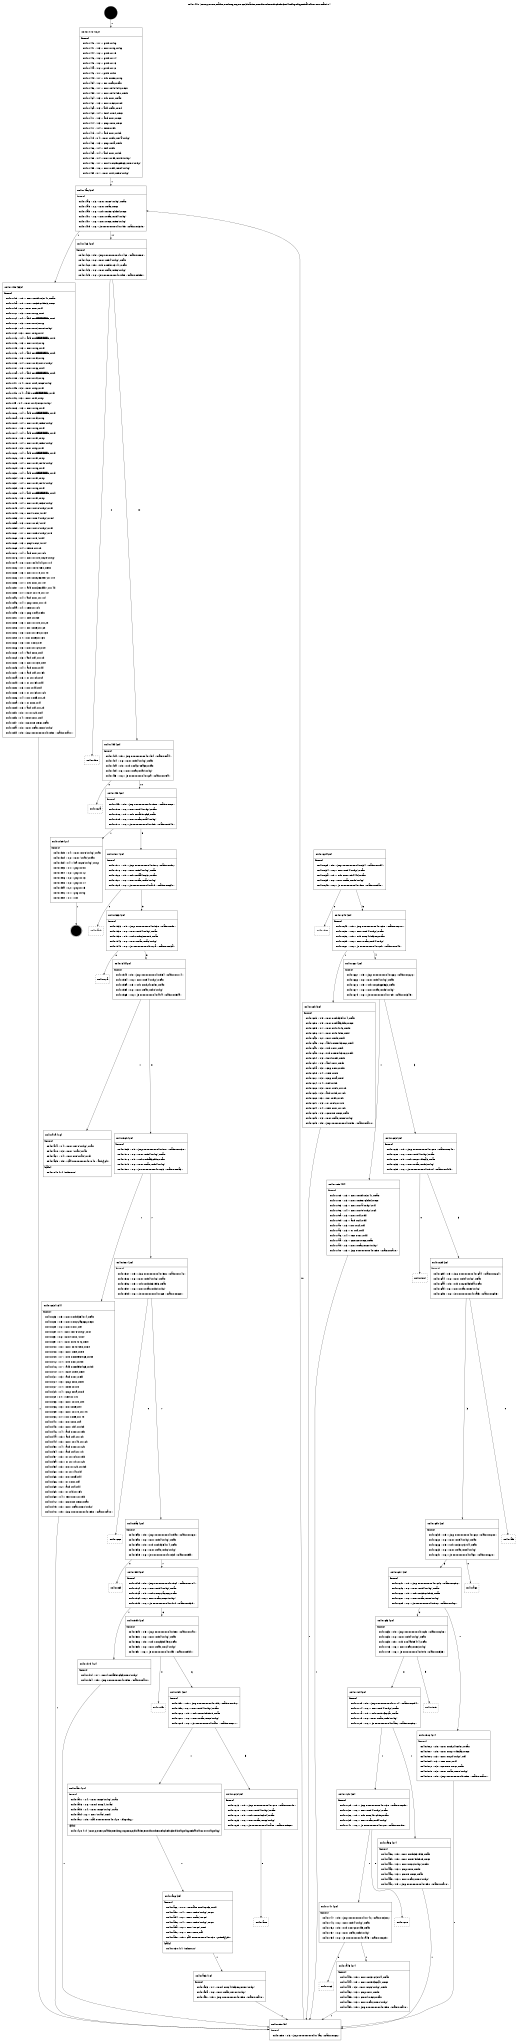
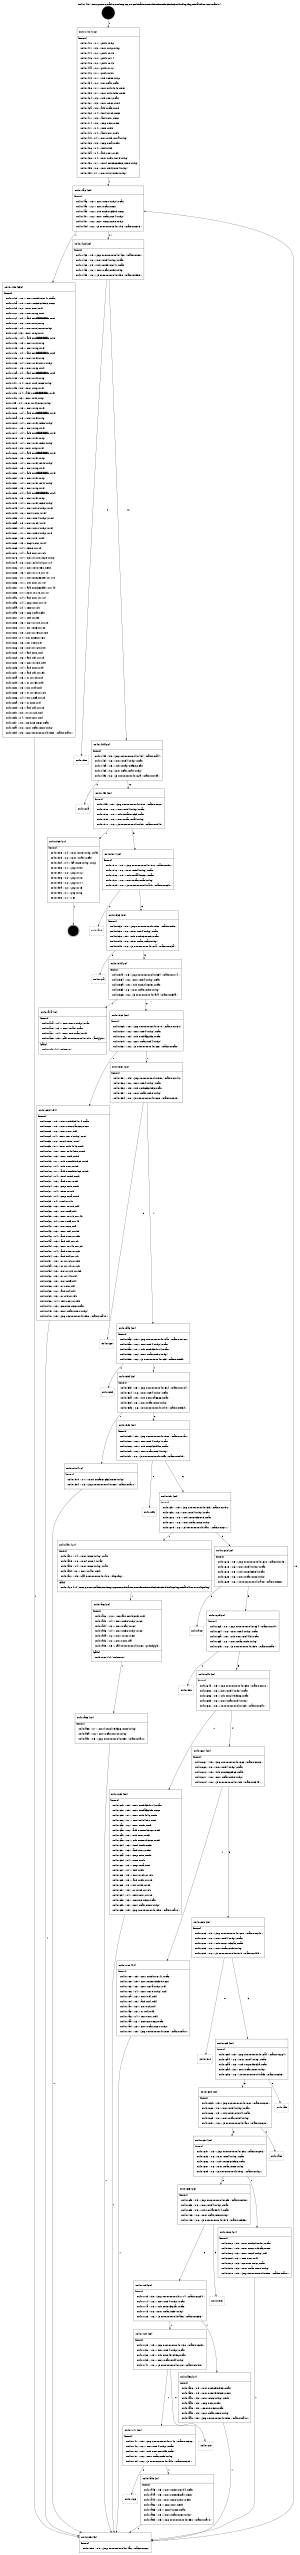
edge "0x401613 [28]" -> "0x40162f [28]": added, label "5"
